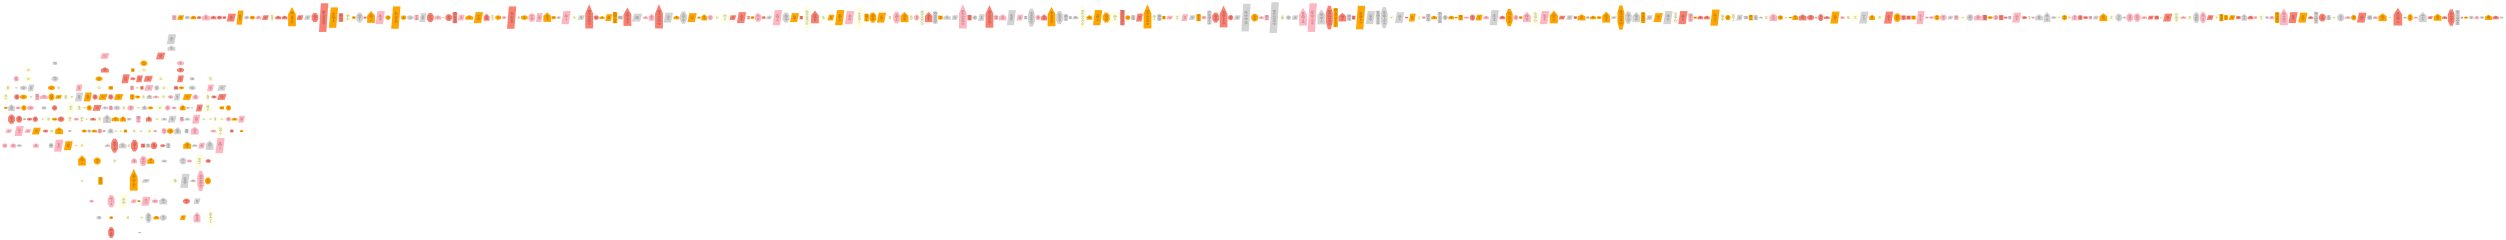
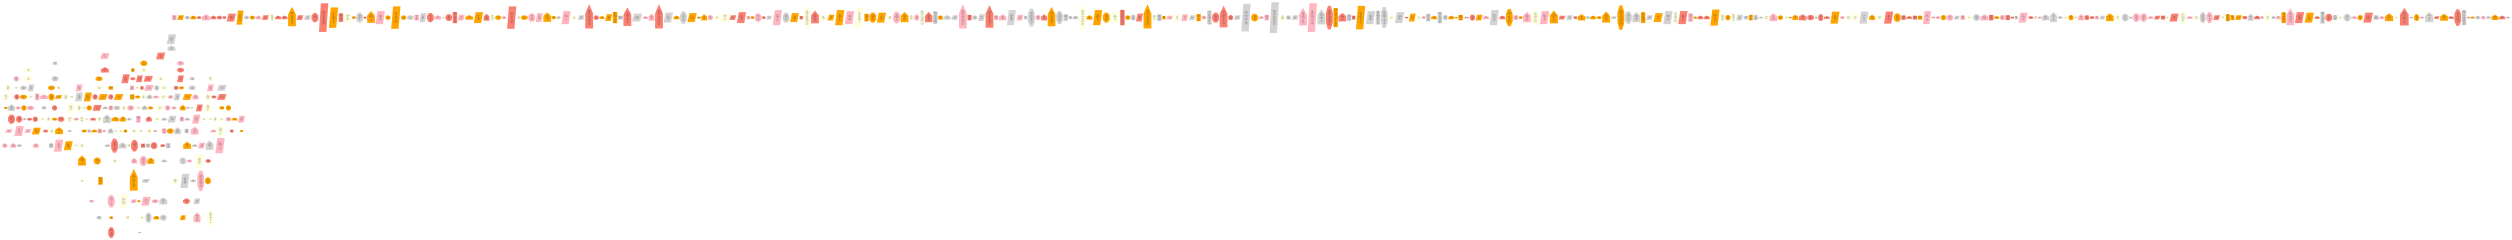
node "# 0x1d1c PUSHX Data REVERT": added
